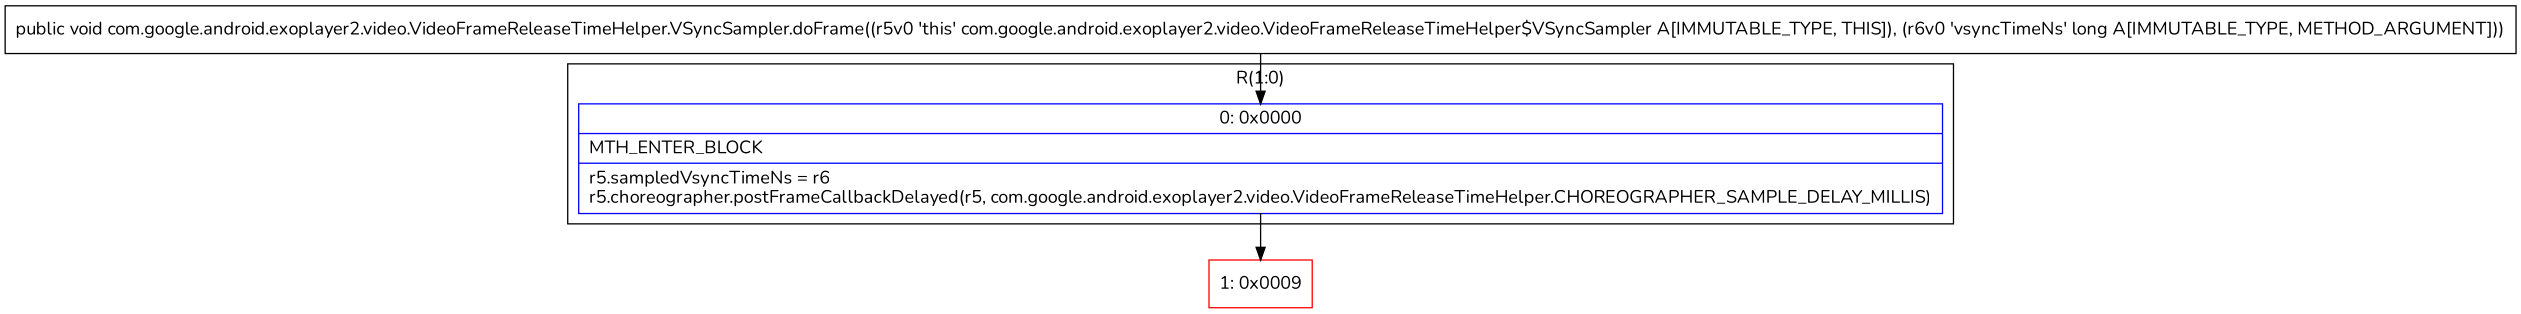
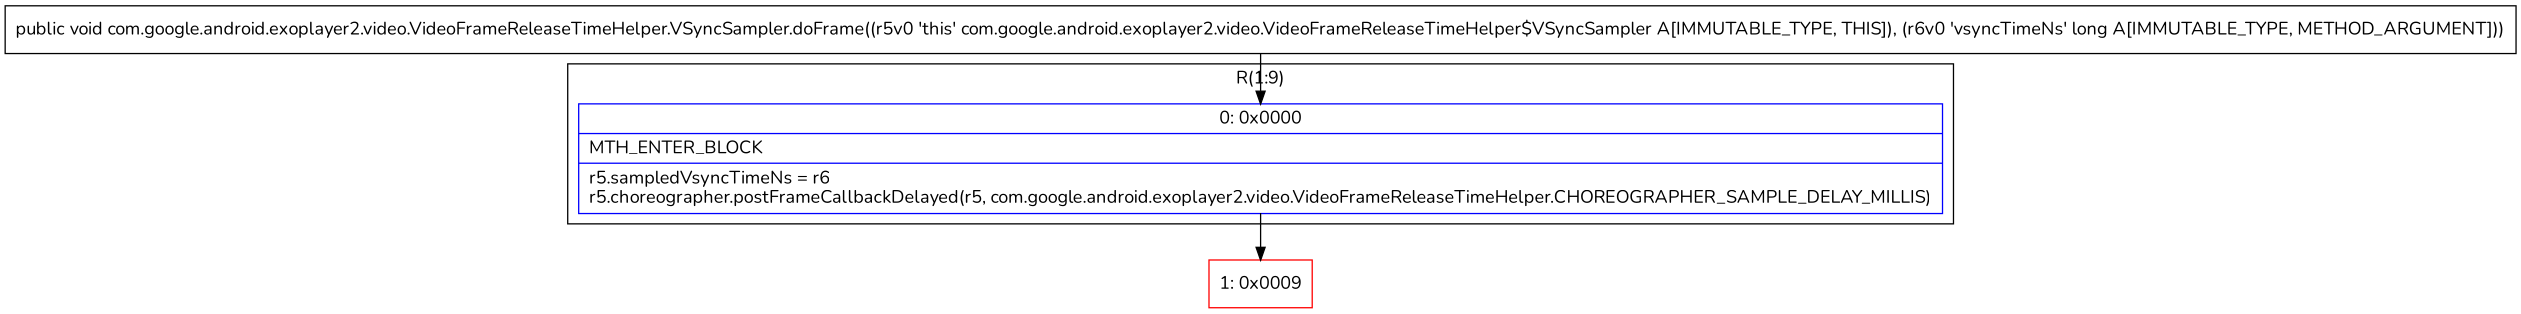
cluster "R(1:0)": label "R(1:0)" -> "R(1:9)"
